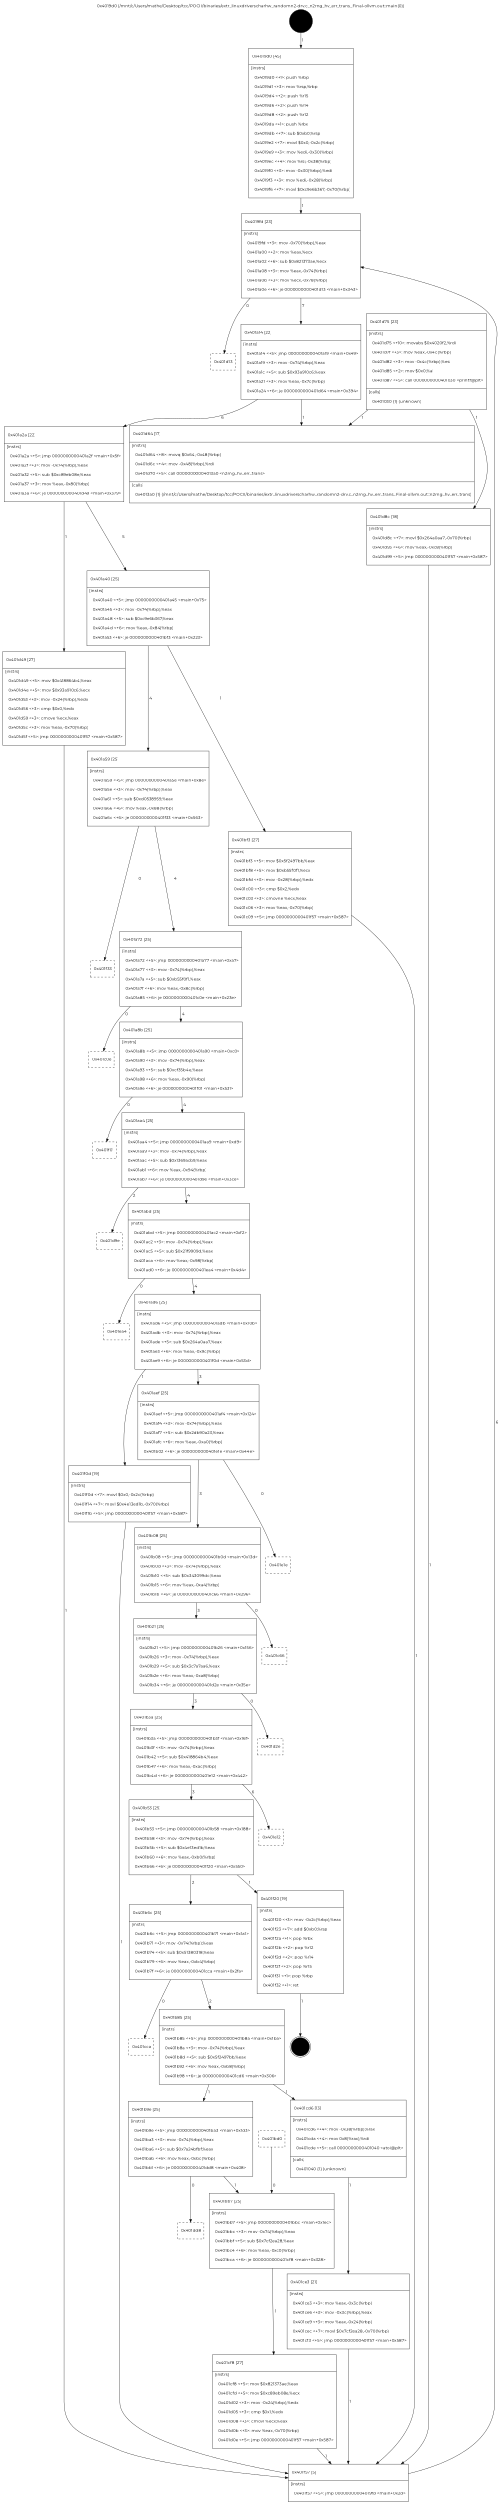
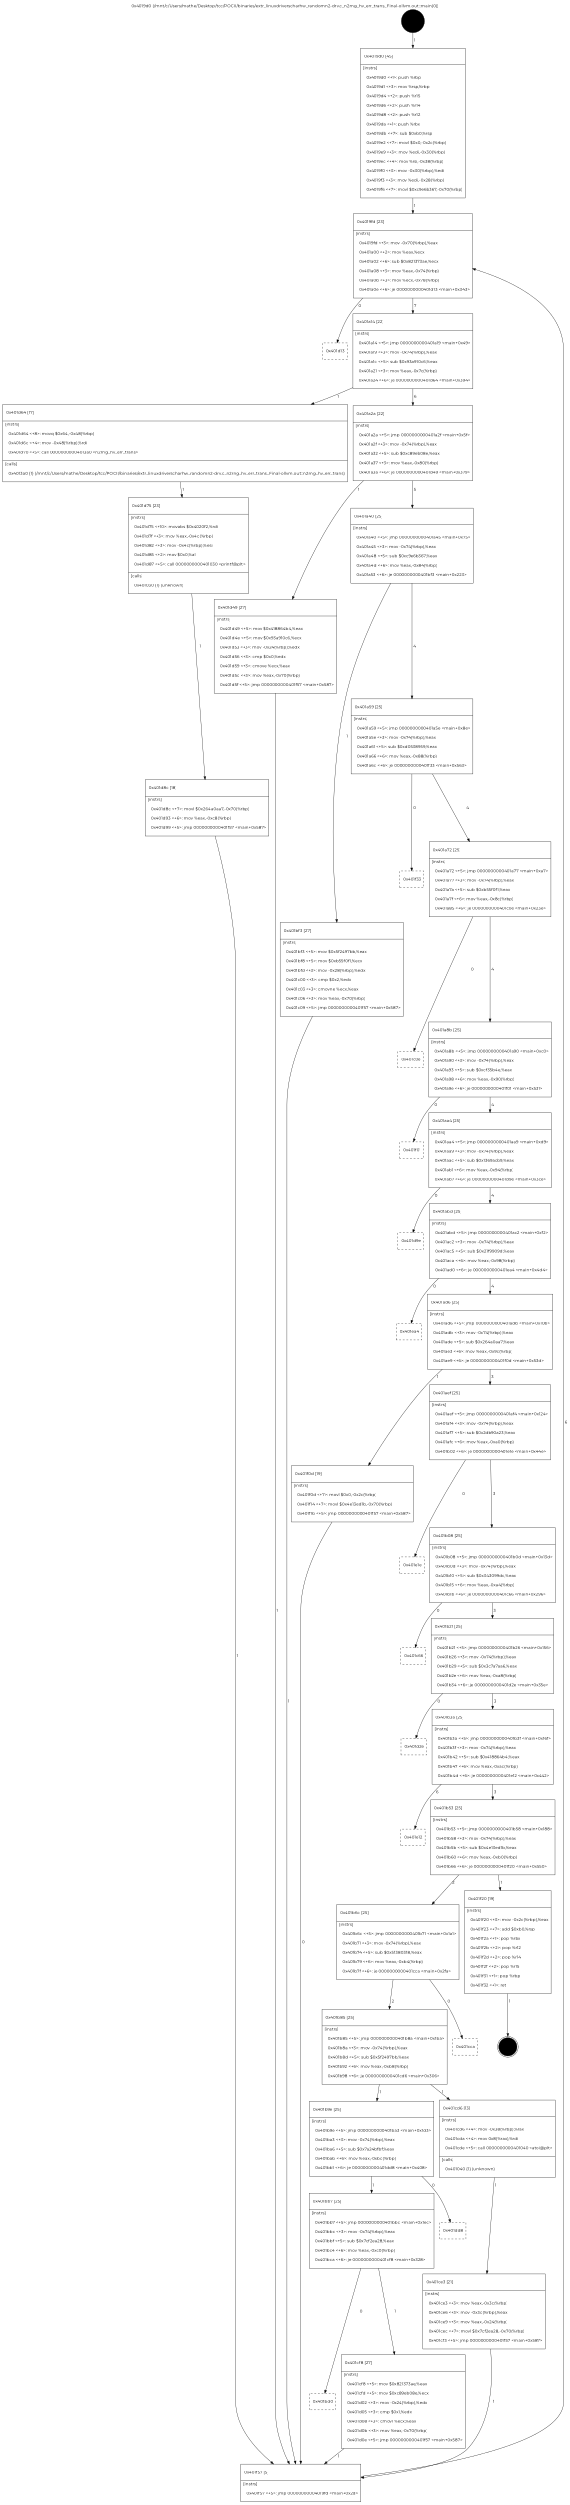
edge "0x401d75 [23]" -> "0x401d64 [17]": reversed
edge "0x401aa4 [25]" -> "0x401d9e": label " 2" -> " 0"
edge "0x401f0d [19]" -> "0x401f57 [5]": label " 1" -> " 0"
edge "0x401bd0" -> "0x401bb7 [25]": reversed
